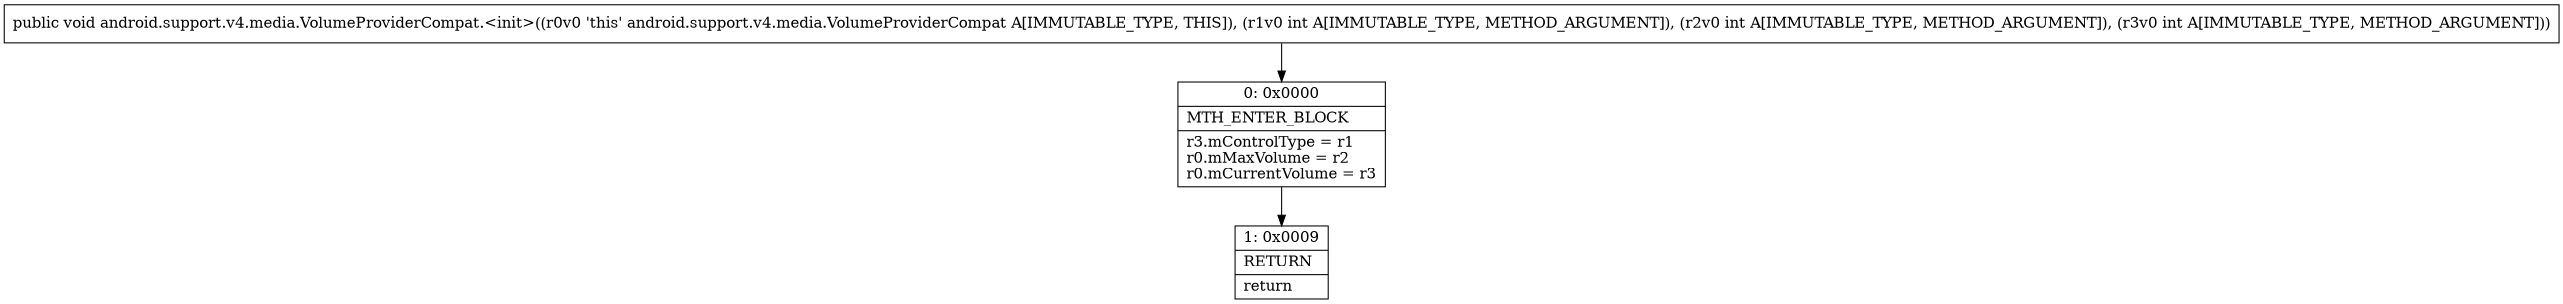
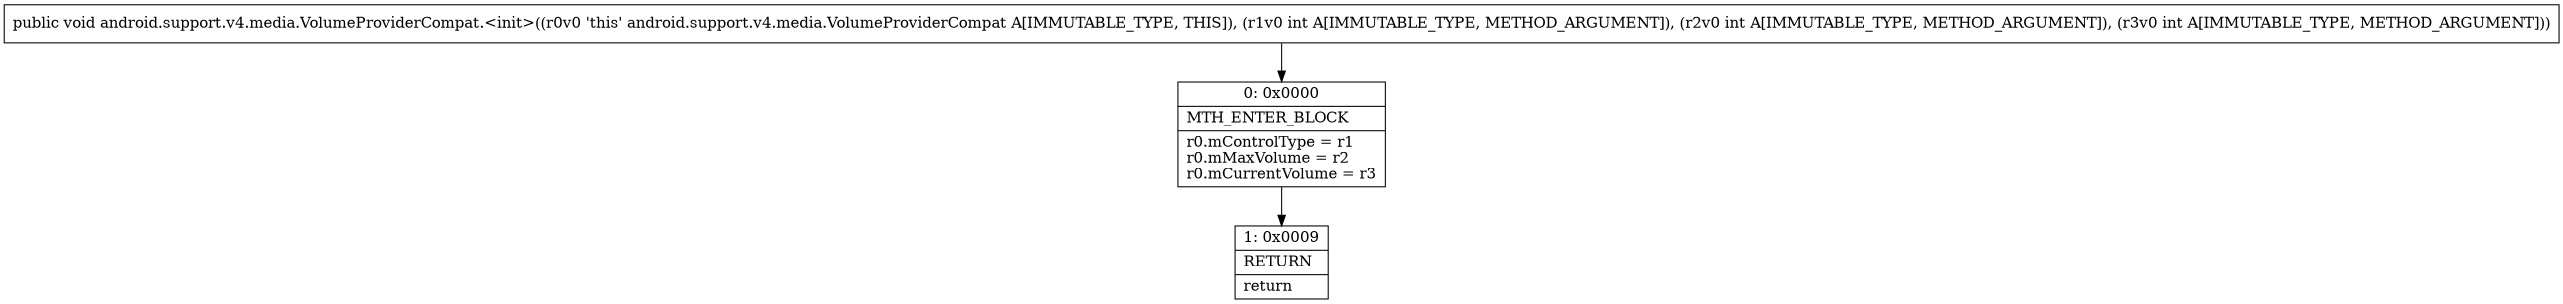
node "0: 0x0000": text "r3.mControlType = r1" -> "r0.mControlType = r1"
